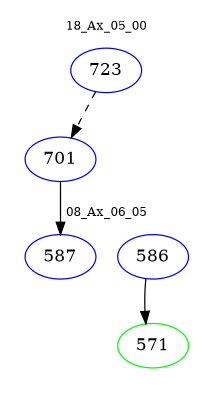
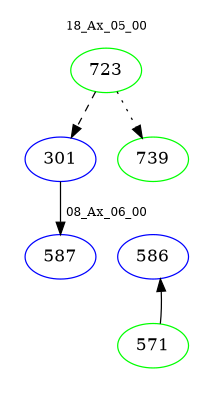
node "723": color blue -> green
node "701": label "701" -> "301"
node "739": added
cluster "08_Ax_06_05": label "08_Ax_06_05" -> "08_Ax_06_00"
edge "586" -> "571": reversed
